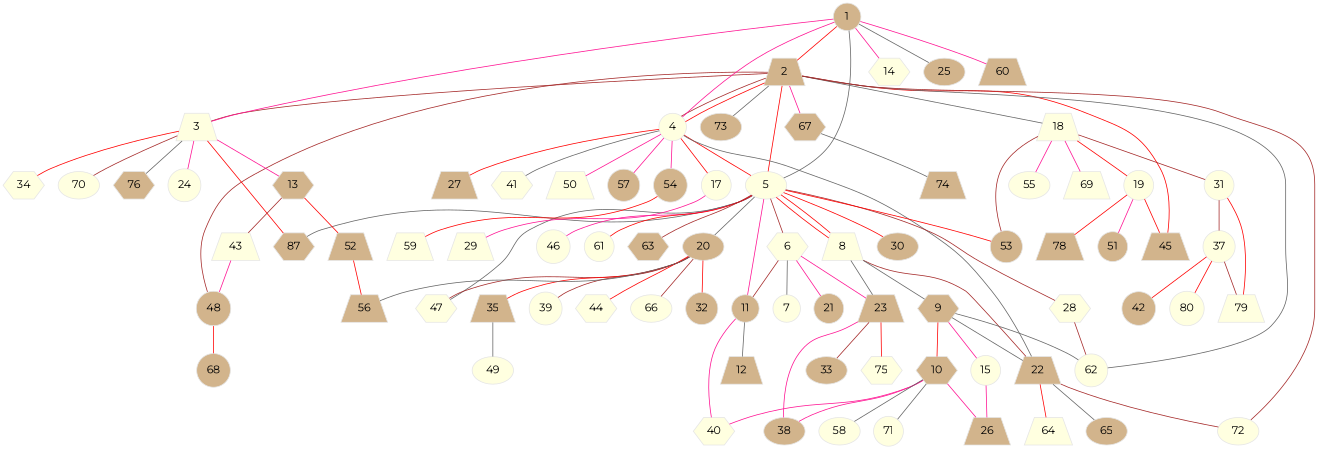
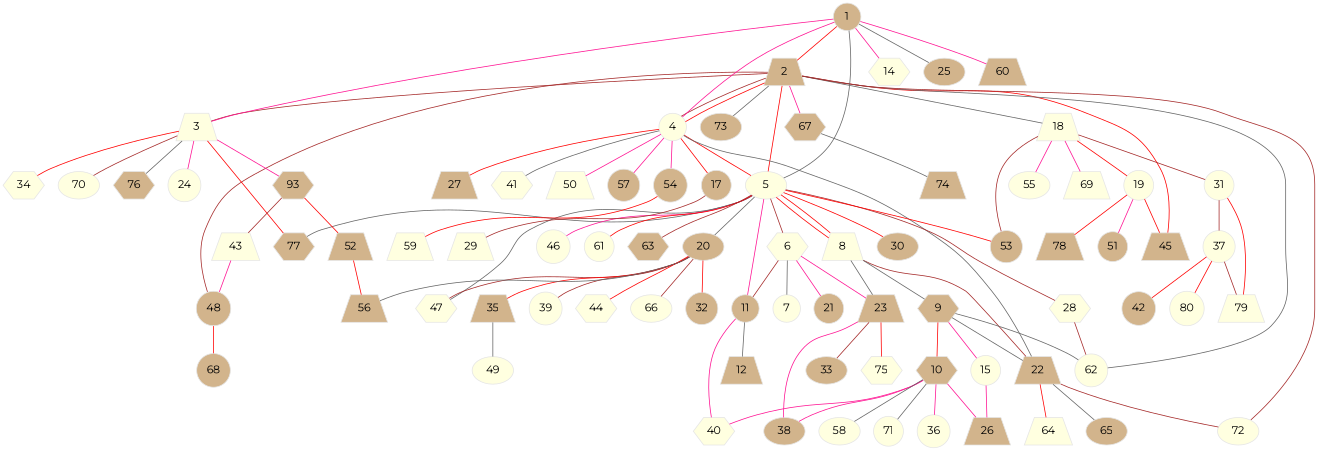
node "13": label "13" -> "93"
node "17": fillcolor lightyellow -> tan
edge "17" -- "29": color deeppink -> brown
node "87": label "87" -> "77"
node "36": added
